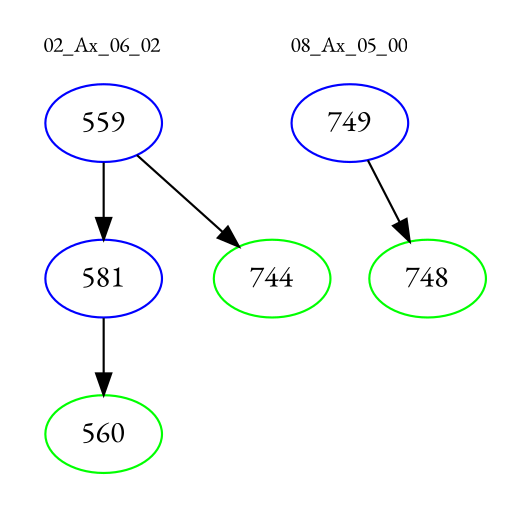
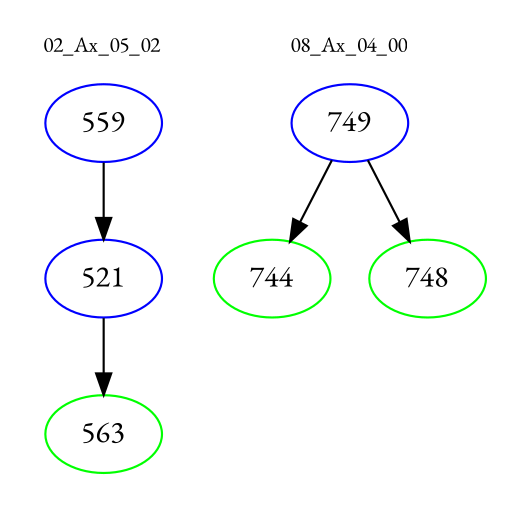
cluster "02_Ax_06_02": label "02_Ax_06_02" -> "02_Ax_05_02"
cluster "08_Ax_05_00": label "08_Ax_05_00" -> "08_Ax_04_00"
edge "559" -> "744": now "749" -> "744"
node "581": label "581" -> "521"
node "560": label "560" -> "563"
